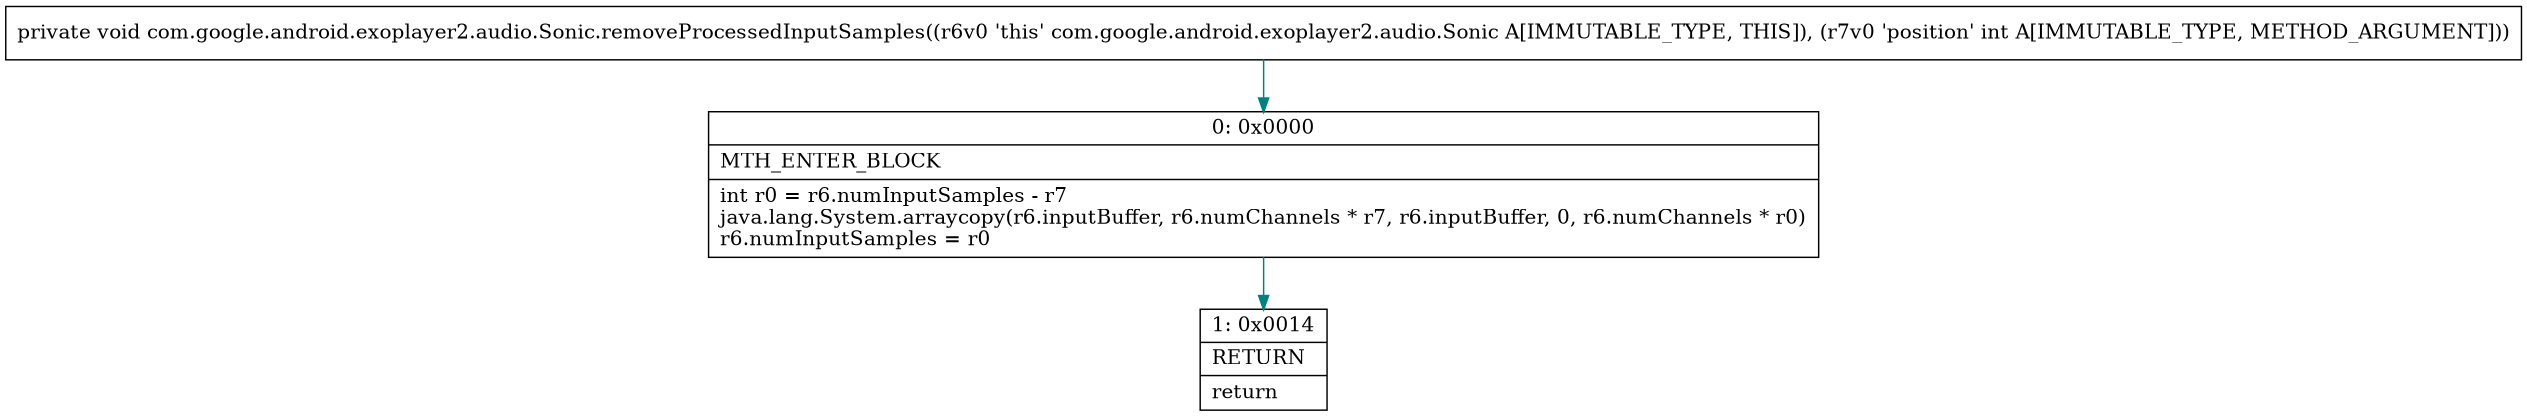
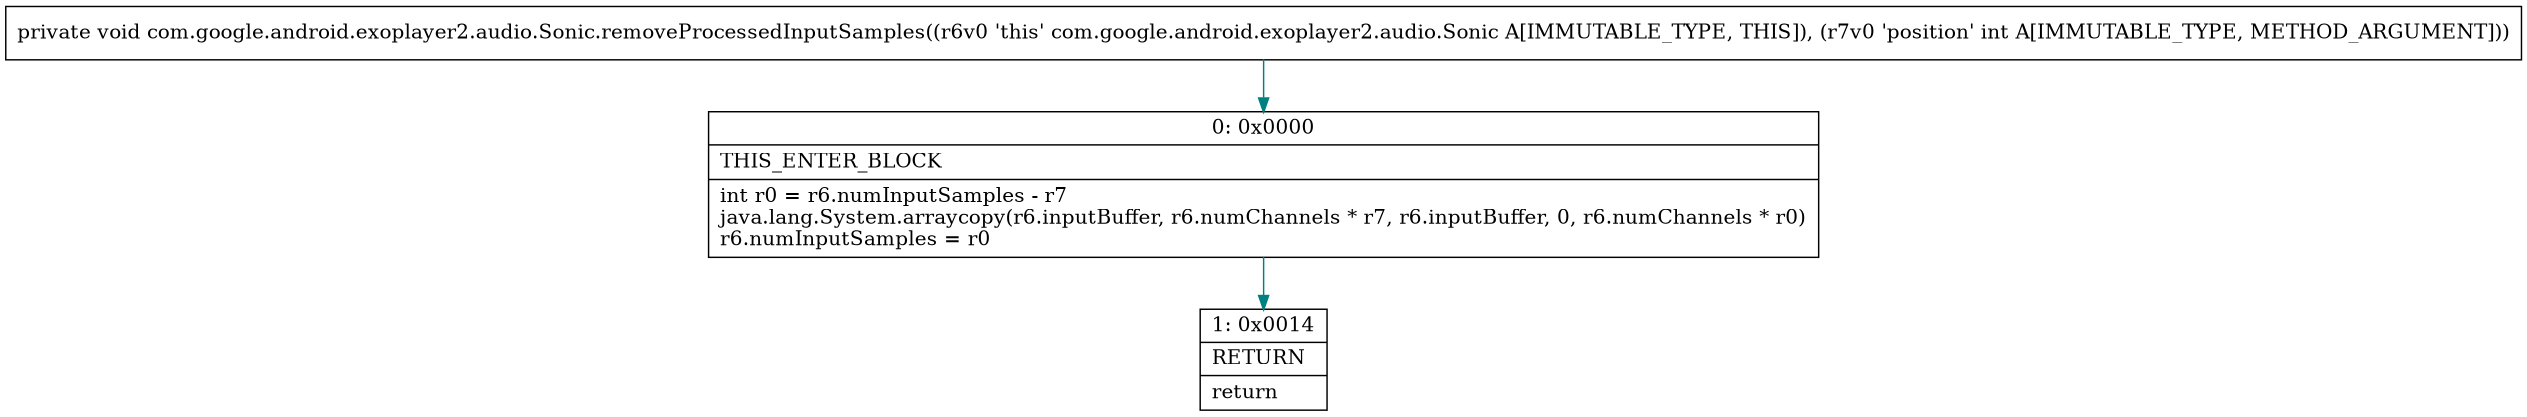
node "0: 0x0000": text "MTH_ENTER_BLOCK" -> "THIS_ENTER_BLOCK"
